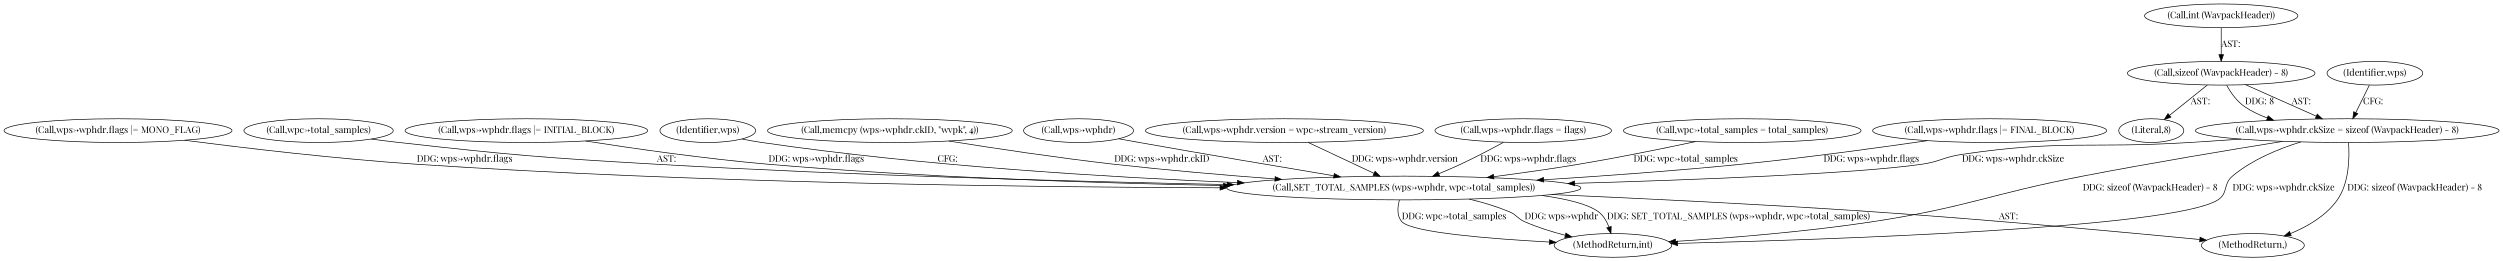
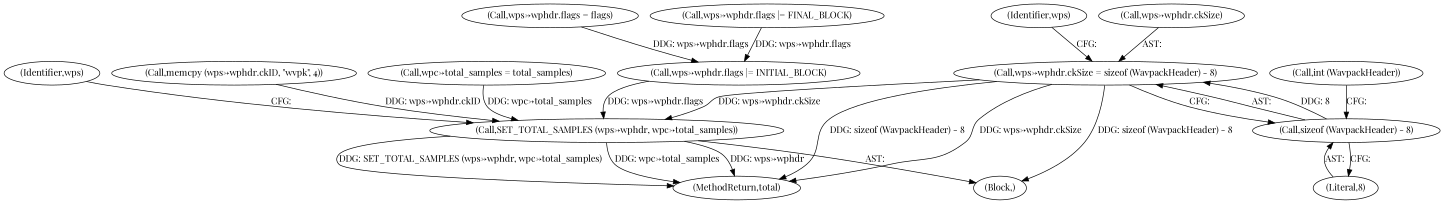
node "(Call,wps->wphdr.ckSize)": added
edge "(Call,int (WavpackHeader))" -> "(Call,sizeof (WavpackHeader) - 8)": label "AST: " -> "CFG: "
edge "(Call,sizeof (WavpackHeader) - 8)" -> "(Literal,8)": label "AST: " -> "CFG: "
edge "(Call,wps->wphdr.ckSize = sizeof (WavpackHeader) - 8)" -> "(Call,sizeof (WavpackHeader) - 8)": added, label "CFG:"
node "(Call,wps->wphdr.flags |= MONO_FLAG)": removed
node "(Call,wpc->total_samples)": removed
node "(Call,wps->wphdr)": removed
node "(Call,wps->wphdr.version = wpc->stream_version)": removed
edge "(Call,wps->wphdr.flags = flags)" -> "(Call,SET_TOTAL_SAMPLES (wps->wphdr, wpc->total_samples))": now "(Call,wps->wphdr.flags = flags)" -> "(Call,wps->wphdr.flags |= INITIAL_BLOCK)"
edge "(Literal,8)" -> "(Call,sizeof (WavpackHeader) - 8)": added, label "AST:"
edge "(Call,wps->wphdr.flags |= FINAL_BLOCK)" -> "(Call,SET_TOTAL_SAMPLES (wps->wphdr, wpc->total_samples))": now "(Call,wps->wphdr.flags |= FINAL_BLOCK)" -> "(Call,wps->wphdr.flags |= INITIAL_BLOCK)"
node "(MethodReturn,int)": label "(MethodReturn,int)" -> "(MethodReturn,total)"
node "(MethodReturn,)": label "(MethodReturn,)" -> "(Block,)"
